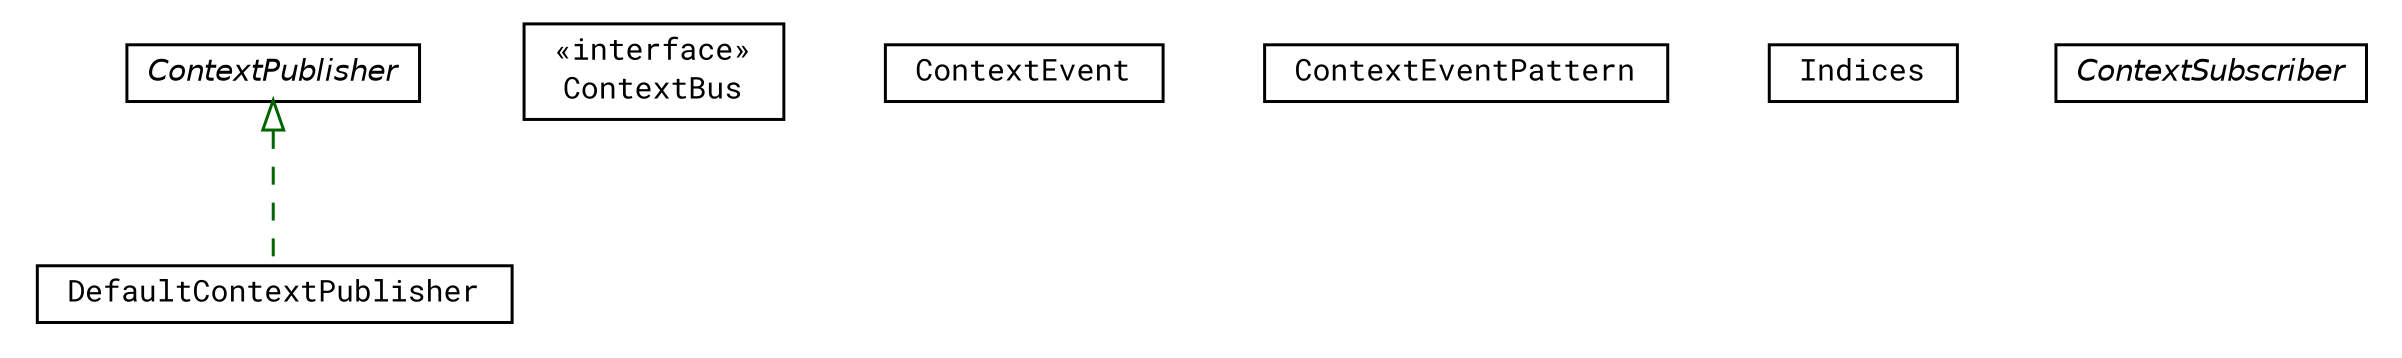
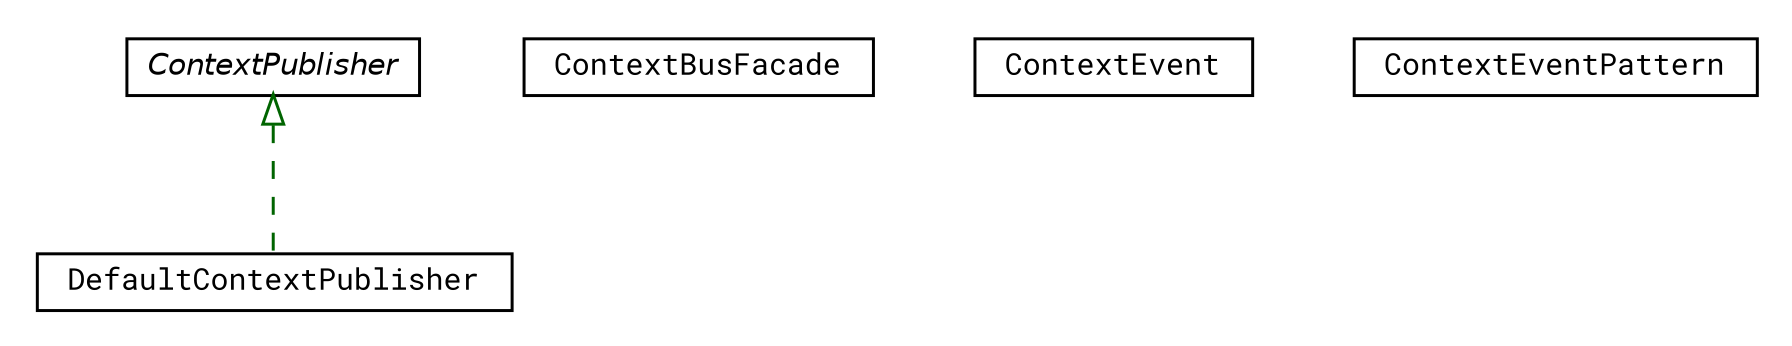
node "ContextBusFacade": added
node "ContextBus": removed
node "Indices": removed
node "ContextSubscriber": removed
